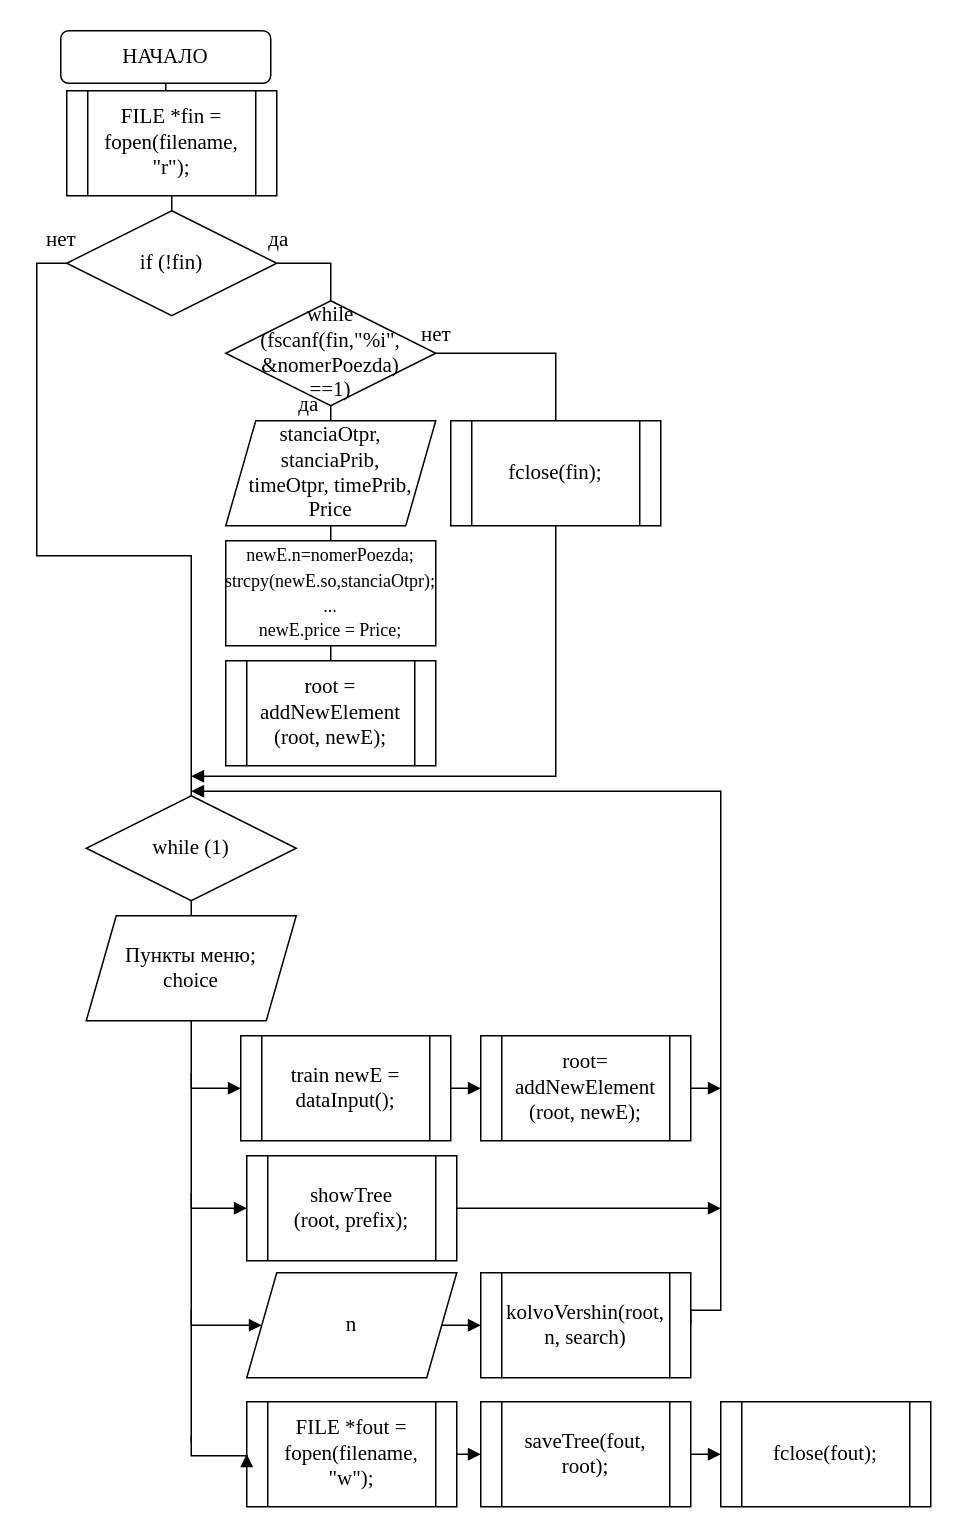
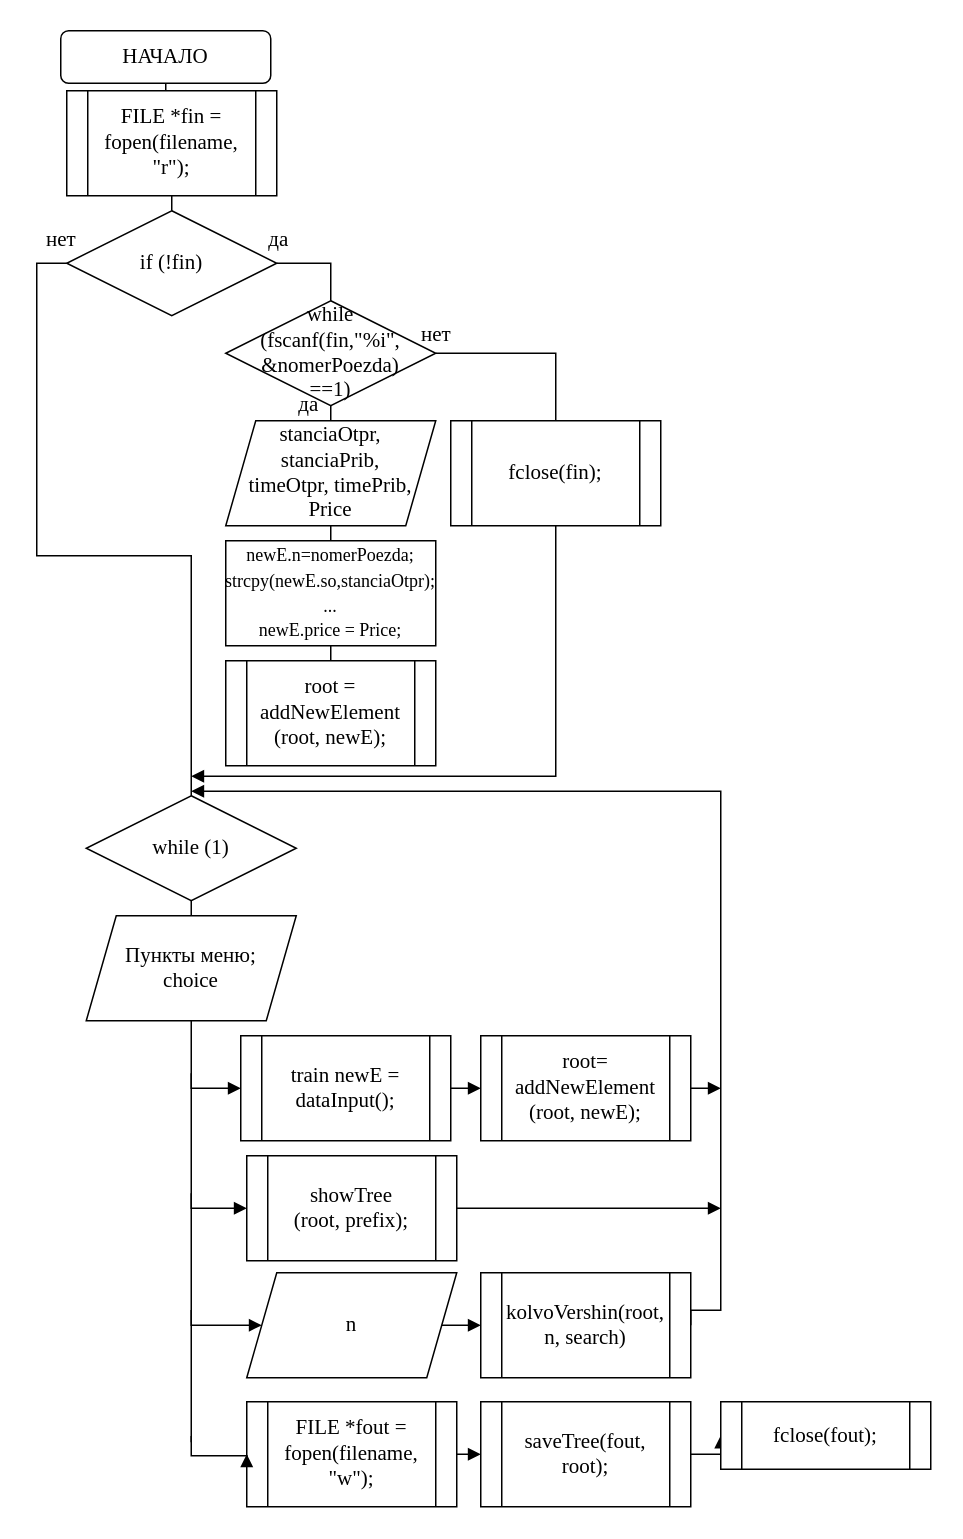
node "fclose(fout);": size 210x105 -> 210x68
